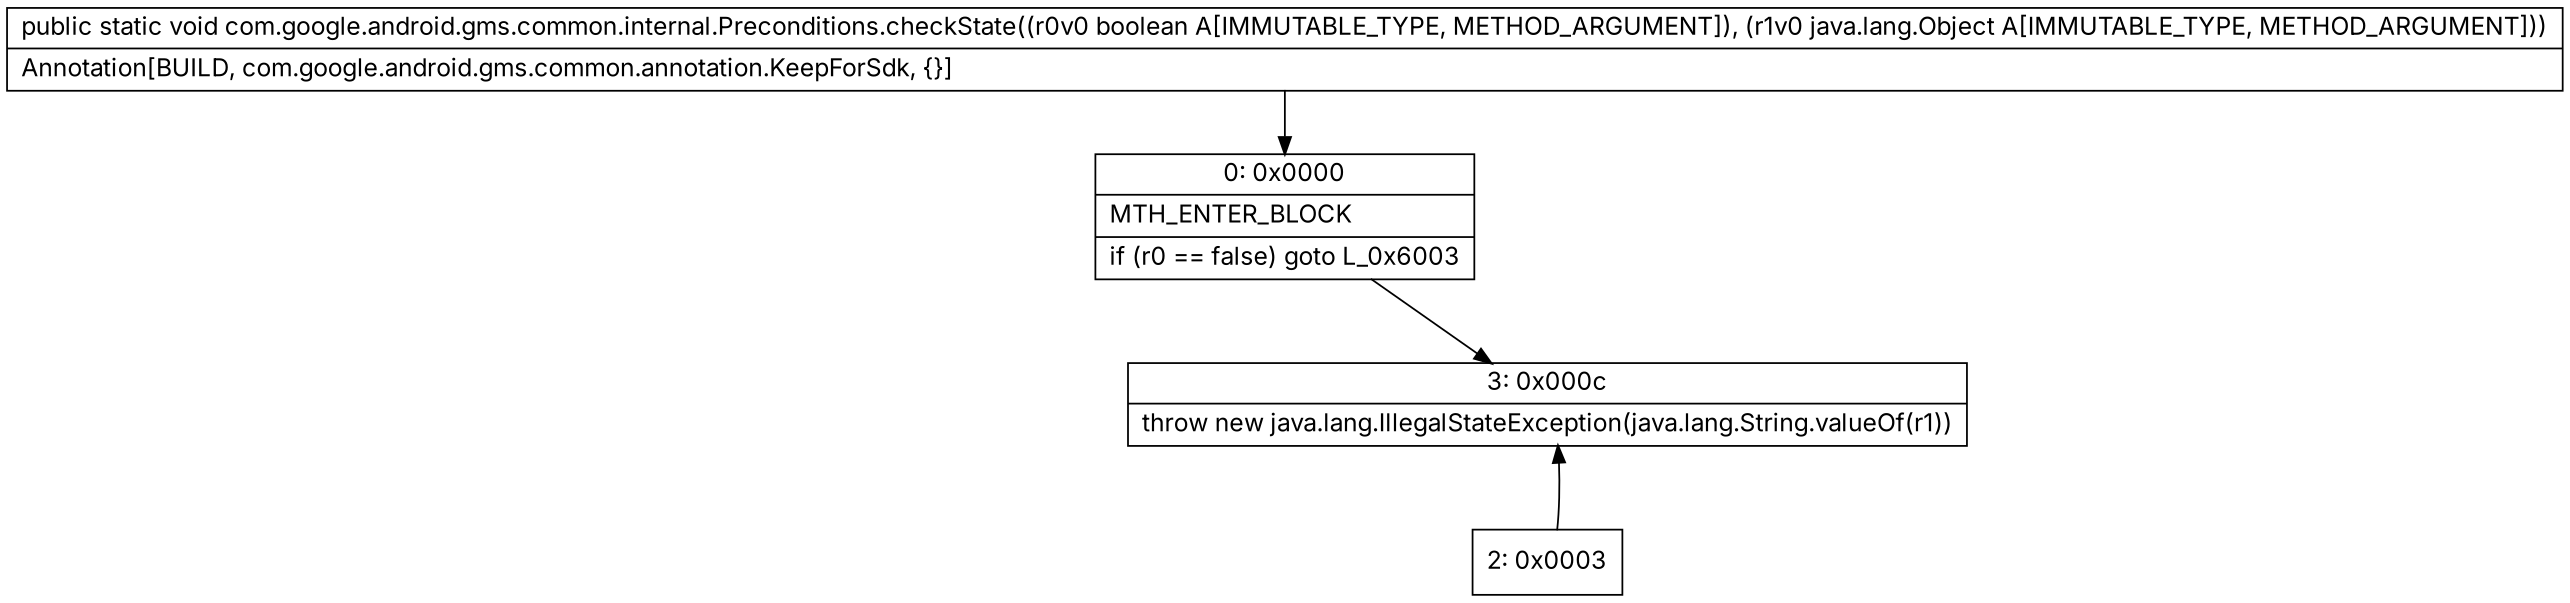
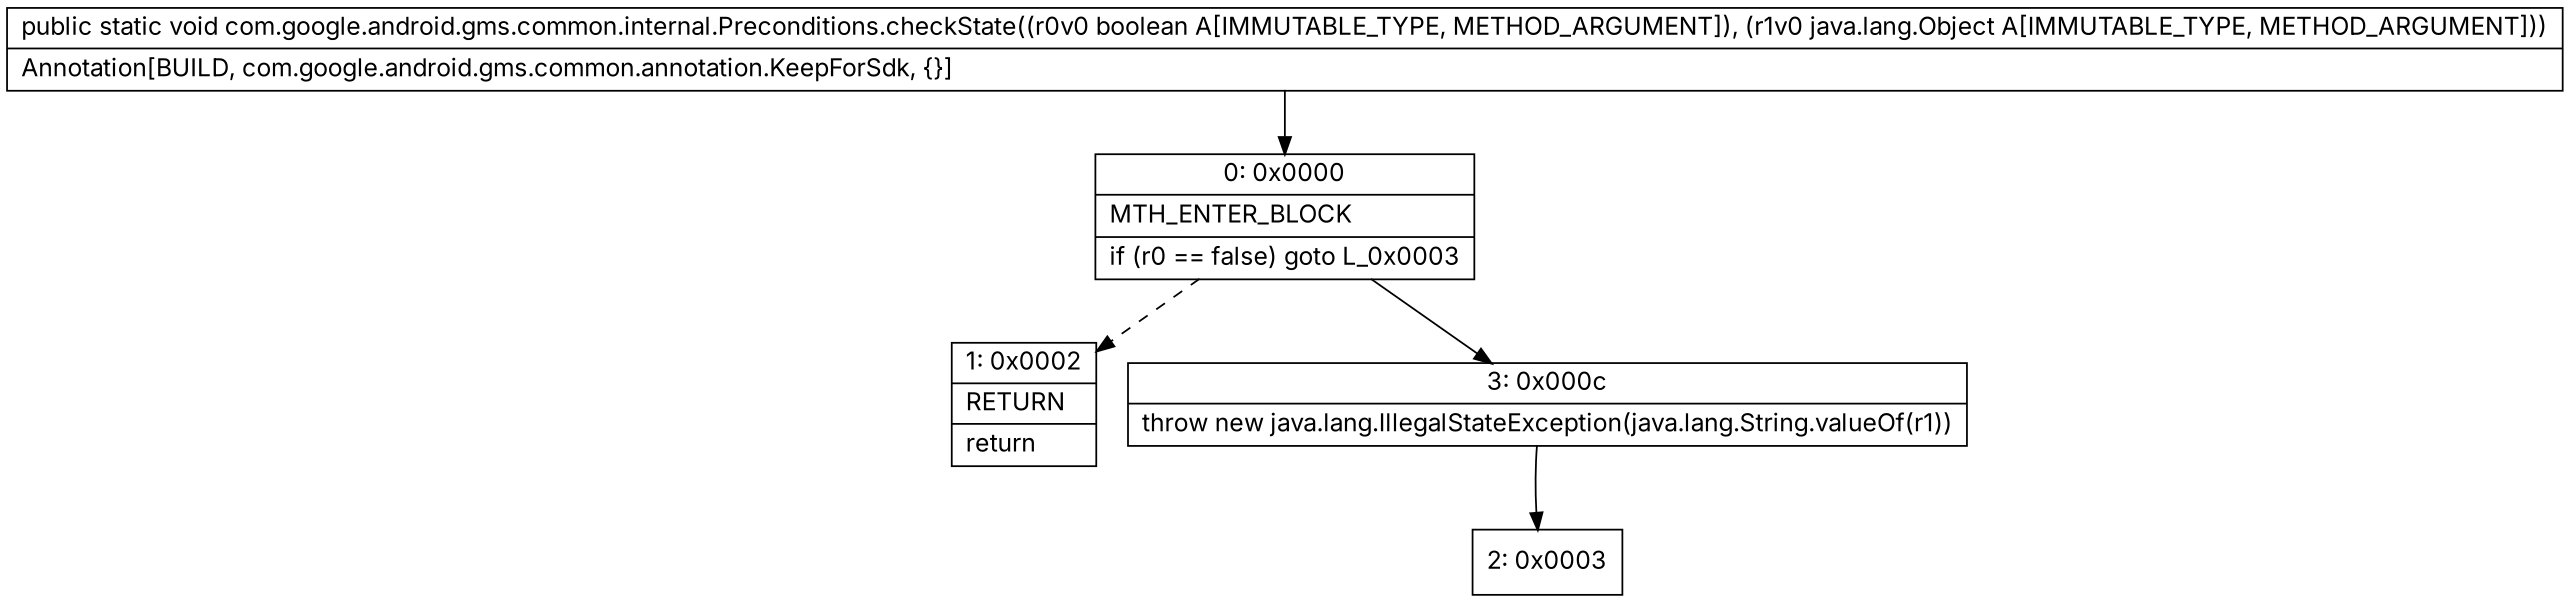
node "0: 0x0000": text "if (r0 == false) goto L_0x6003" -> "if (r0 == false) goto L_0x0003"
node "1: 0x0002": added
edge "2: 0x0003" -> "3: 0x000c": reversed
